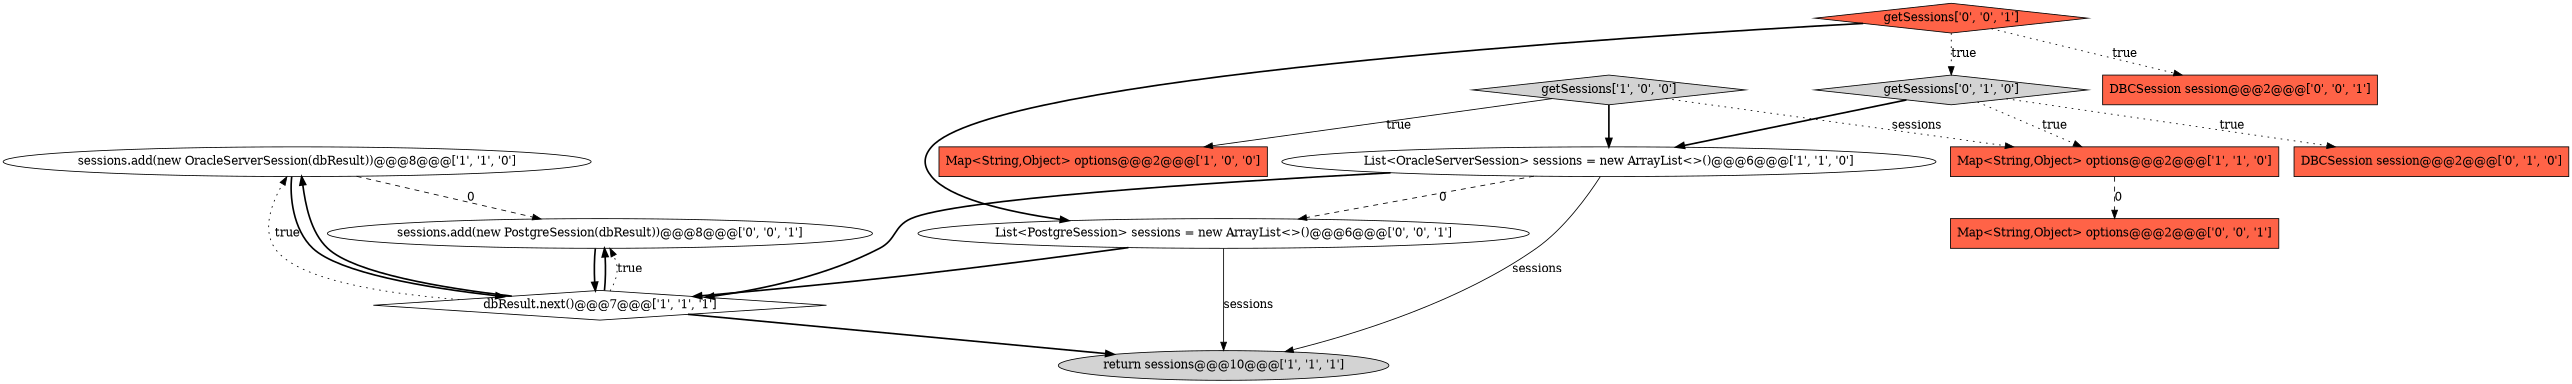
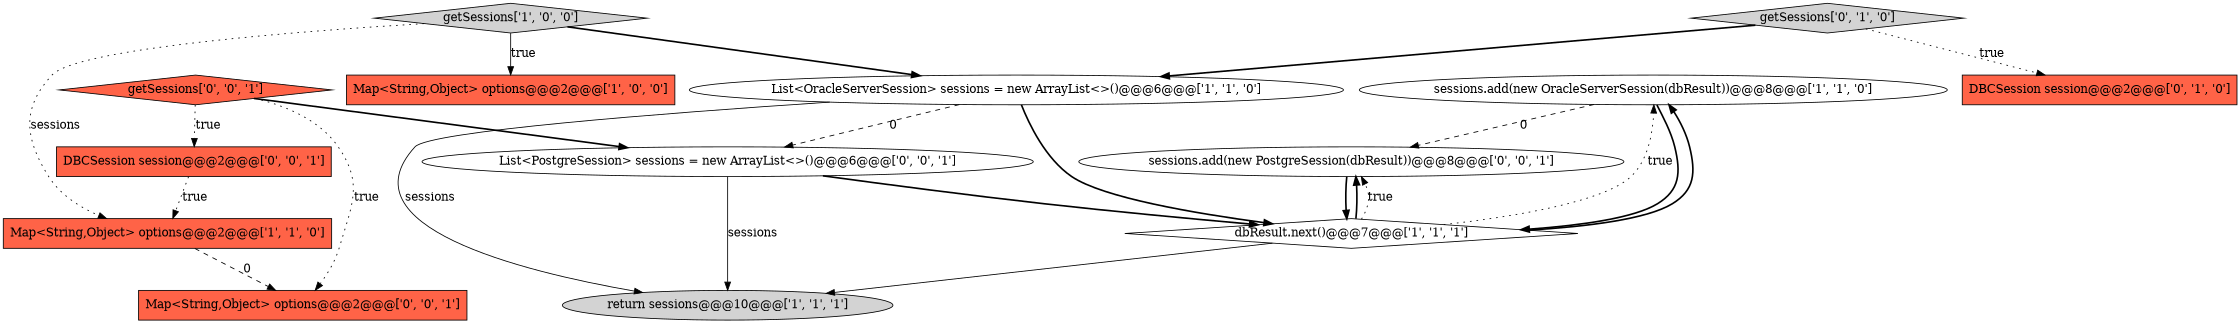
edge "getSessions['0', '0', '1']" -> "getSessions['0', '1', '0']": now "getSessions['0', '0', '1']" -> "Map<String,Object> options@@@2@@@['0', '0', '1']"
edge "getSessions['0', '1', '0']" -> "Map<String,Object> options@@@2@@@['1', '1', '0']": now "DBCSession session@@@2@@@['0', '0', '1']" -> "Map<String,Object> options@@@2@@@['1', '1', '0']"
edge "dbResult.next()@@@7@@@['1', '1', '1']" -> "return sessions@@@10@@@['1', '1', '1']": style bold -> solid
